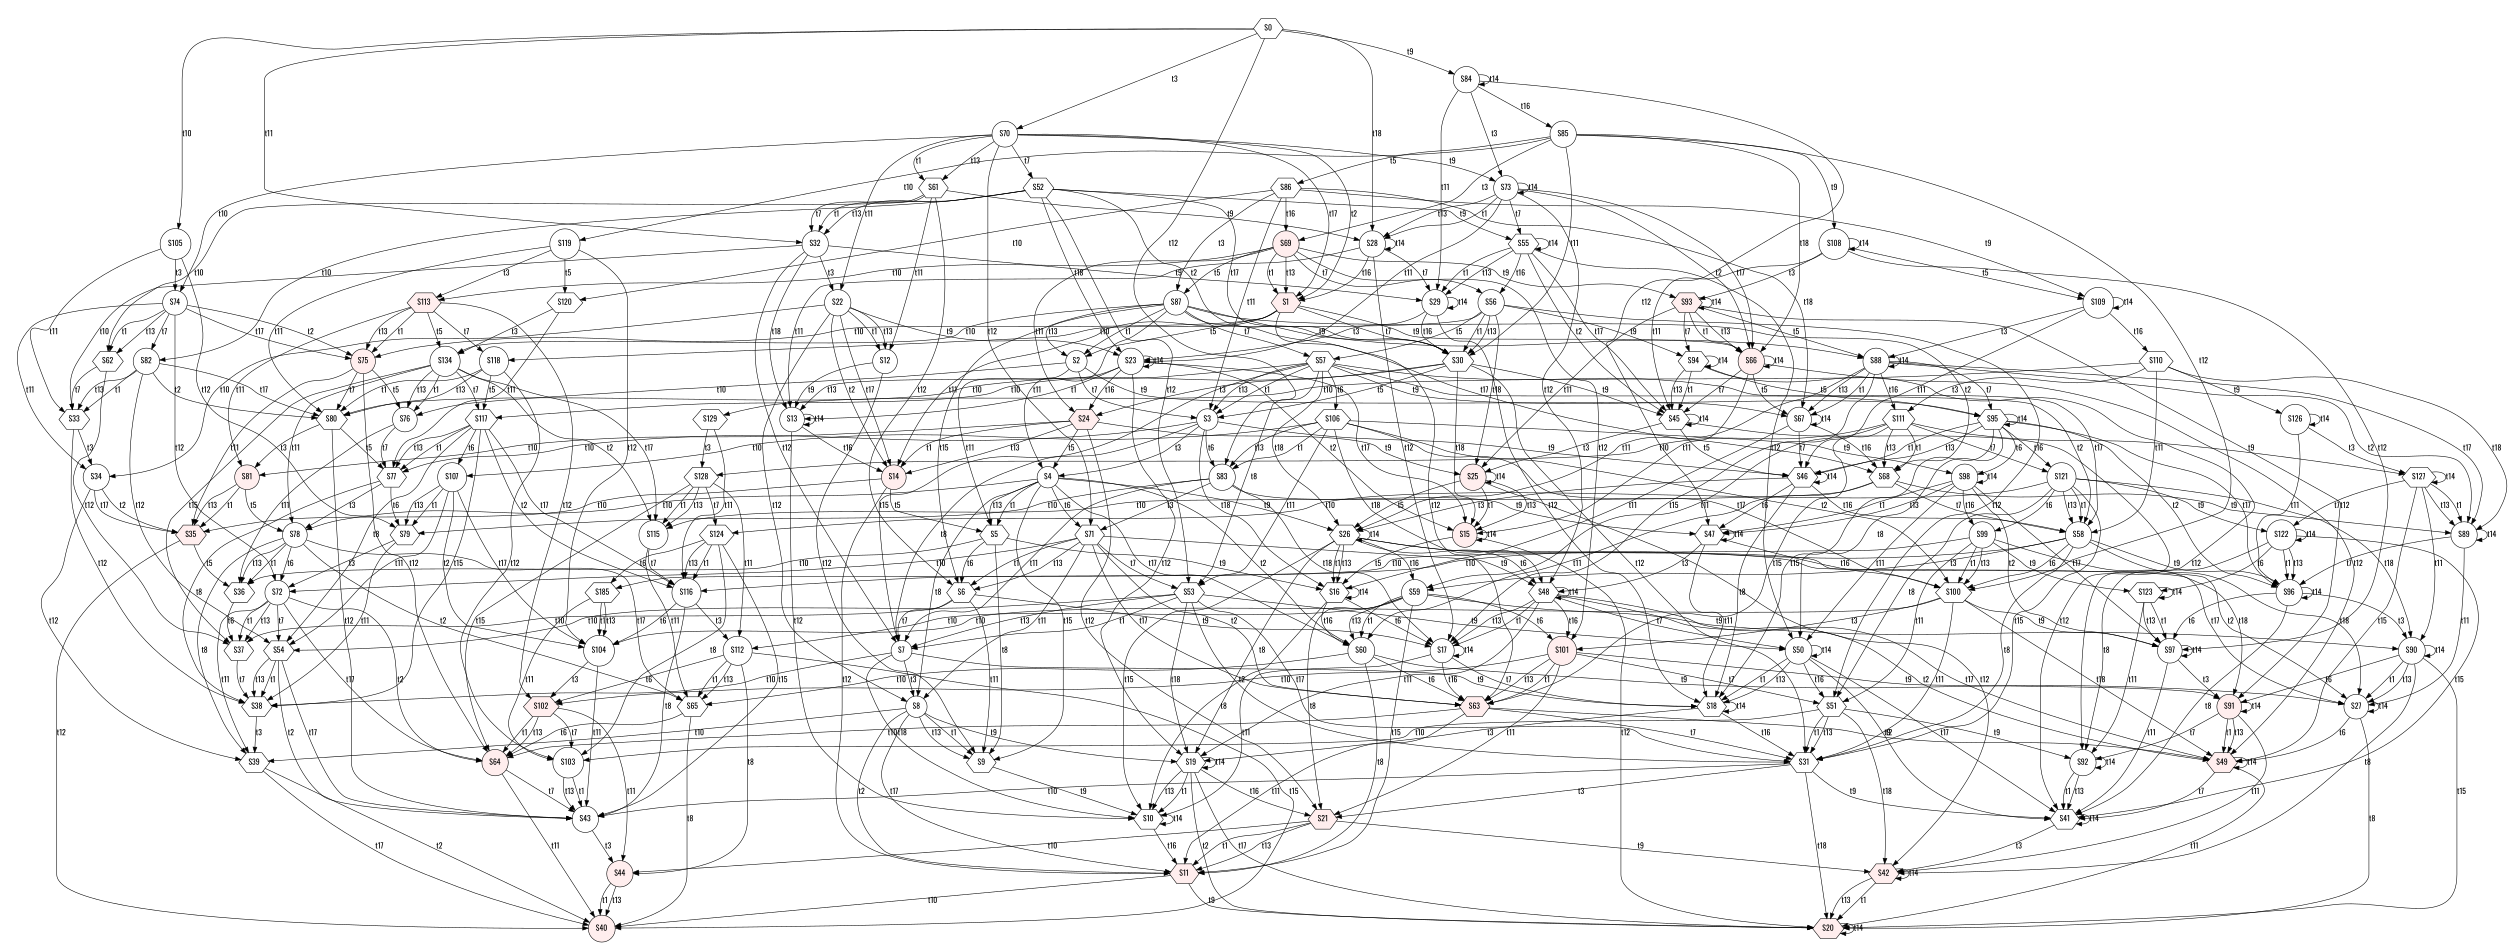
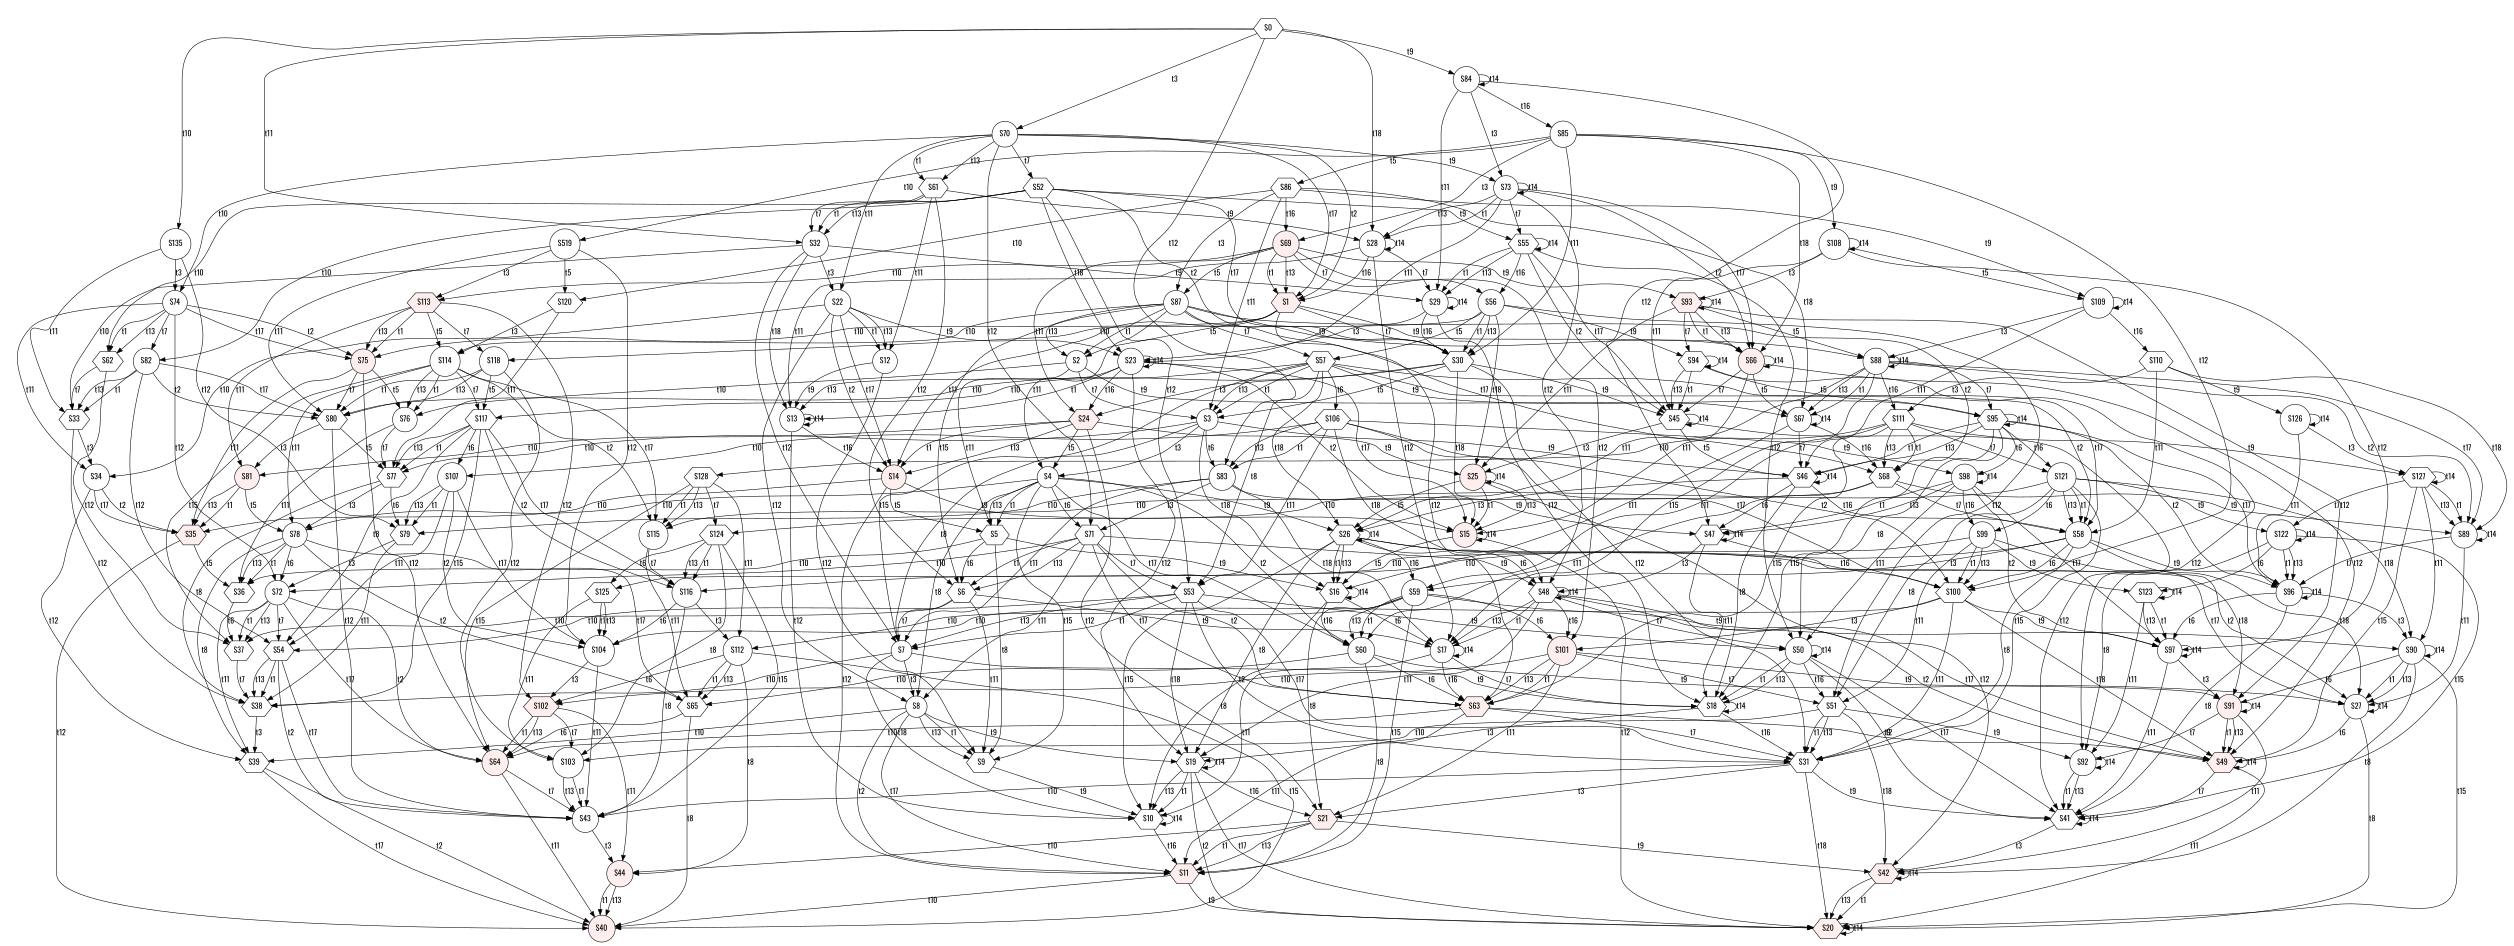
node "S105": label "S105" -> "S135"
node "S119": label "S119" -> "S519"
node "S134": label "S134" -> "S114"
node "S129": removed
edge "S14" -> "S15": added, label "t9"
node "S185": label "S185" -> "S125"
